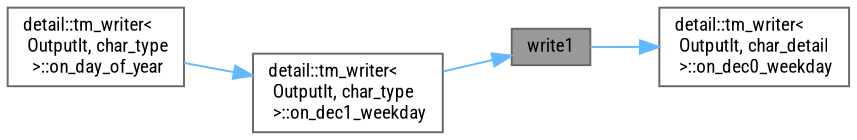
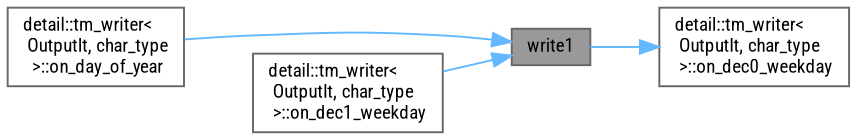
node "detail::tm_writer< OutputIt, char_detail >::on_dec0_weekday": label "detail::tm_writer< OutputIt, char_detail >::on_dec0_weekday" -> "detail::tm_writer< OutputIt, char_type >::on_dec0_weekday"
edge "detail::tm_writer< OutputIt, char_type >::on_day_of_year" -> "detail::tm_writer< OutputIt, char_type >::on_dec1_weekday": now "detail::tm_writer< OutputIt, char_type >::on_day_of_year" -> "write1"
